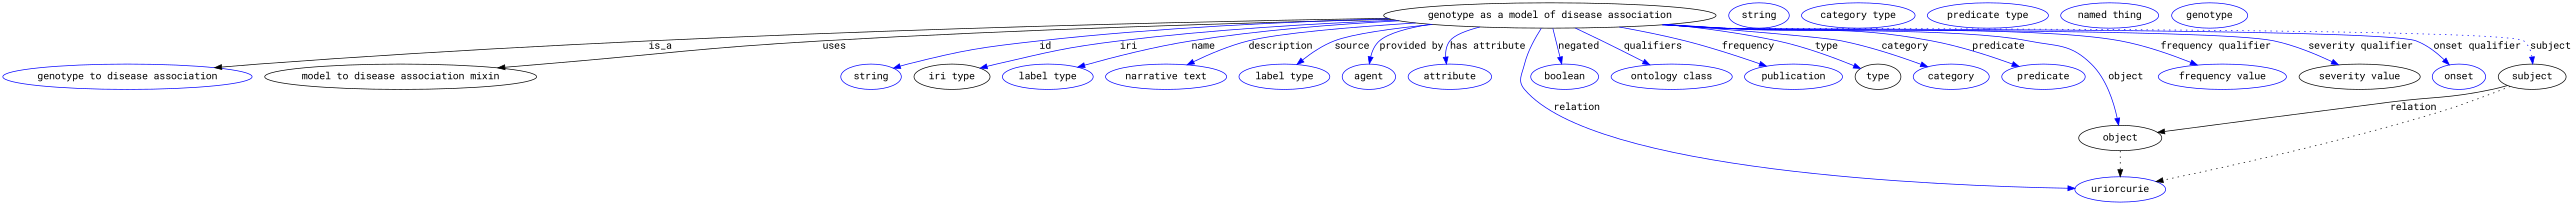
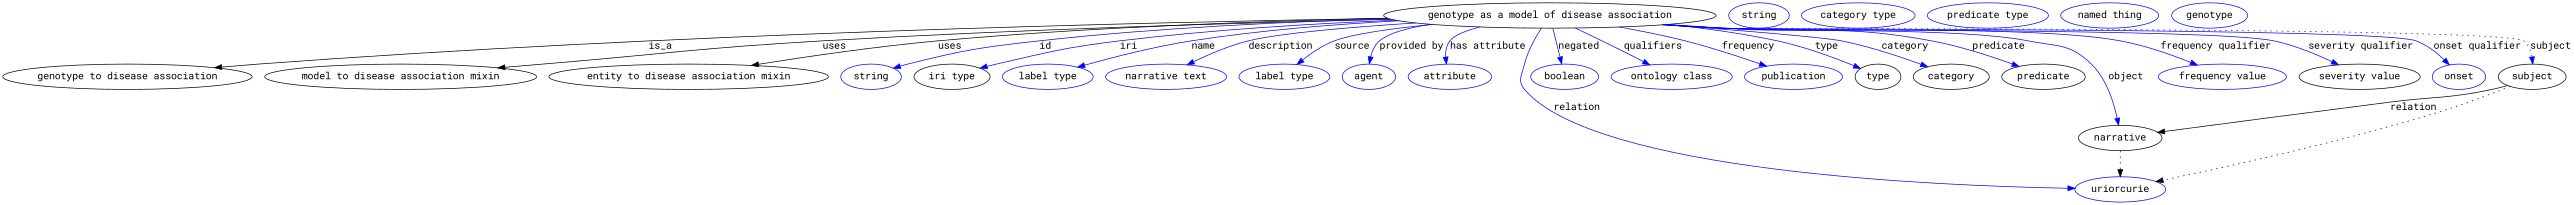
node "genotype to disease association": color blue -> black
node "entity to disease association mixin": added
node "category": color blue -> black
node "predicate": color blue -> black
node "object": label "object" -> "narrative"
